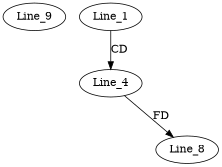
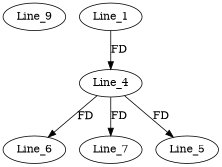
edge "Line_1" -> "Line_4": label "CD" -> "FD"
node "Line_6": added
node "Line_7": added
node "Line_8": label "Line_8" -> "Line_5"
